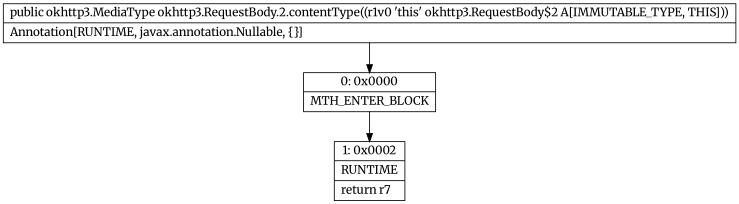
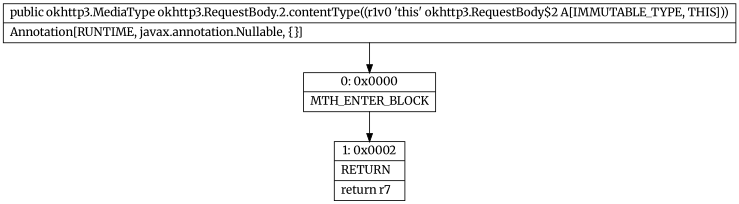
node "1: 0x0002": text "RUNTIME" -> "RETURN"
